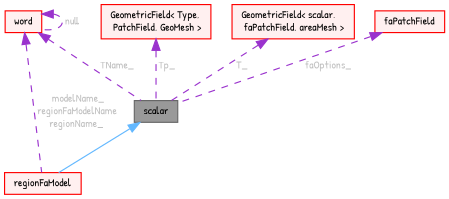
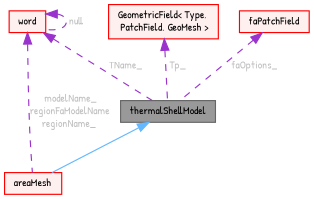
node "GeometricField< scalar, faPatchField, areaMesh >": removed
node "scalar": label "scalar" -> "thermalShellModel"
node "regionFaModel": label "regionFaModel" -> "areaMesh"
